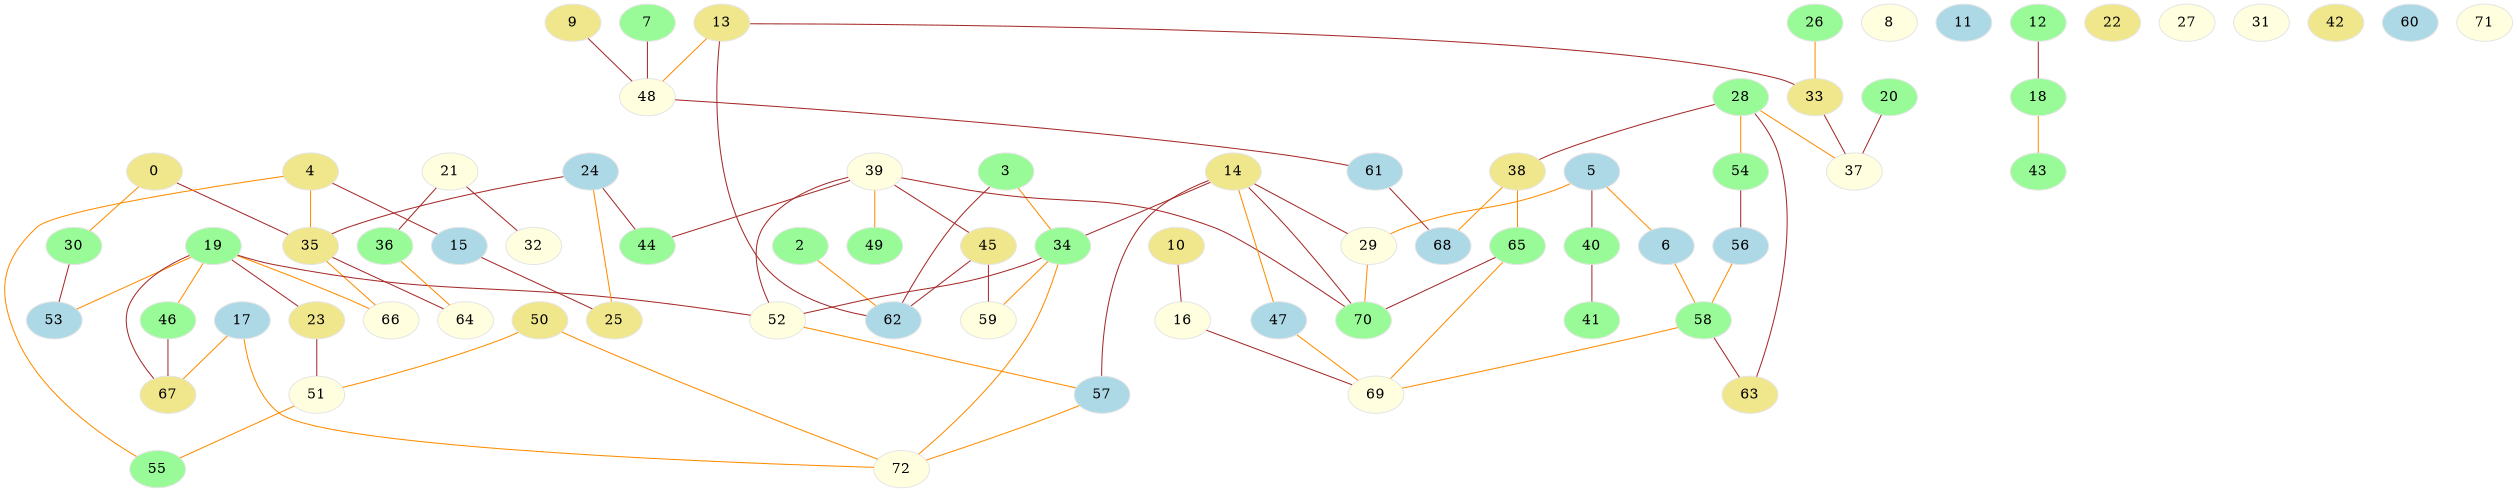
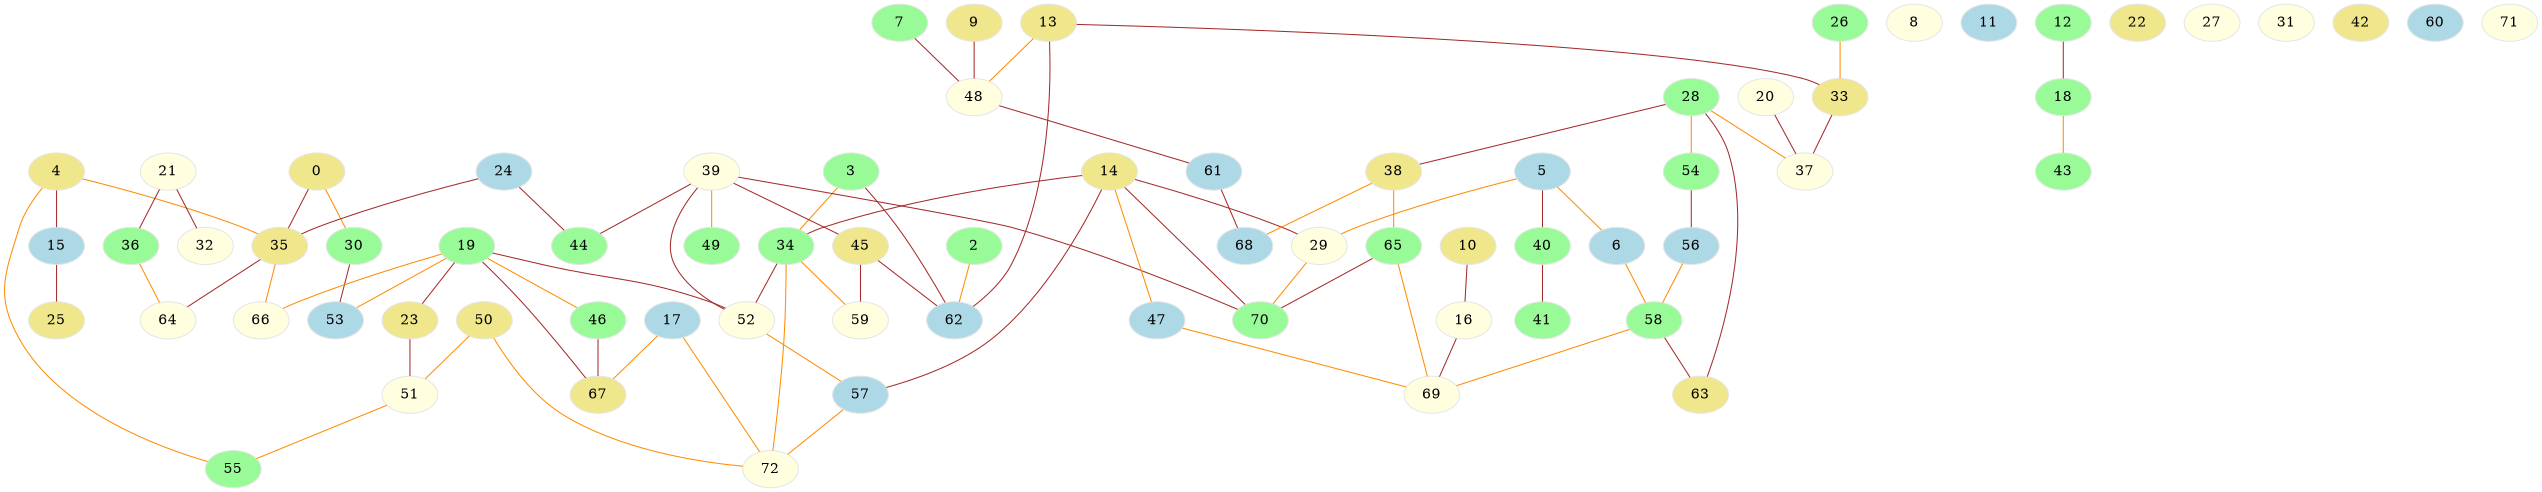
node "20": fillcolor palegreen -> lightyellow
edge "24" -- "25": removed
